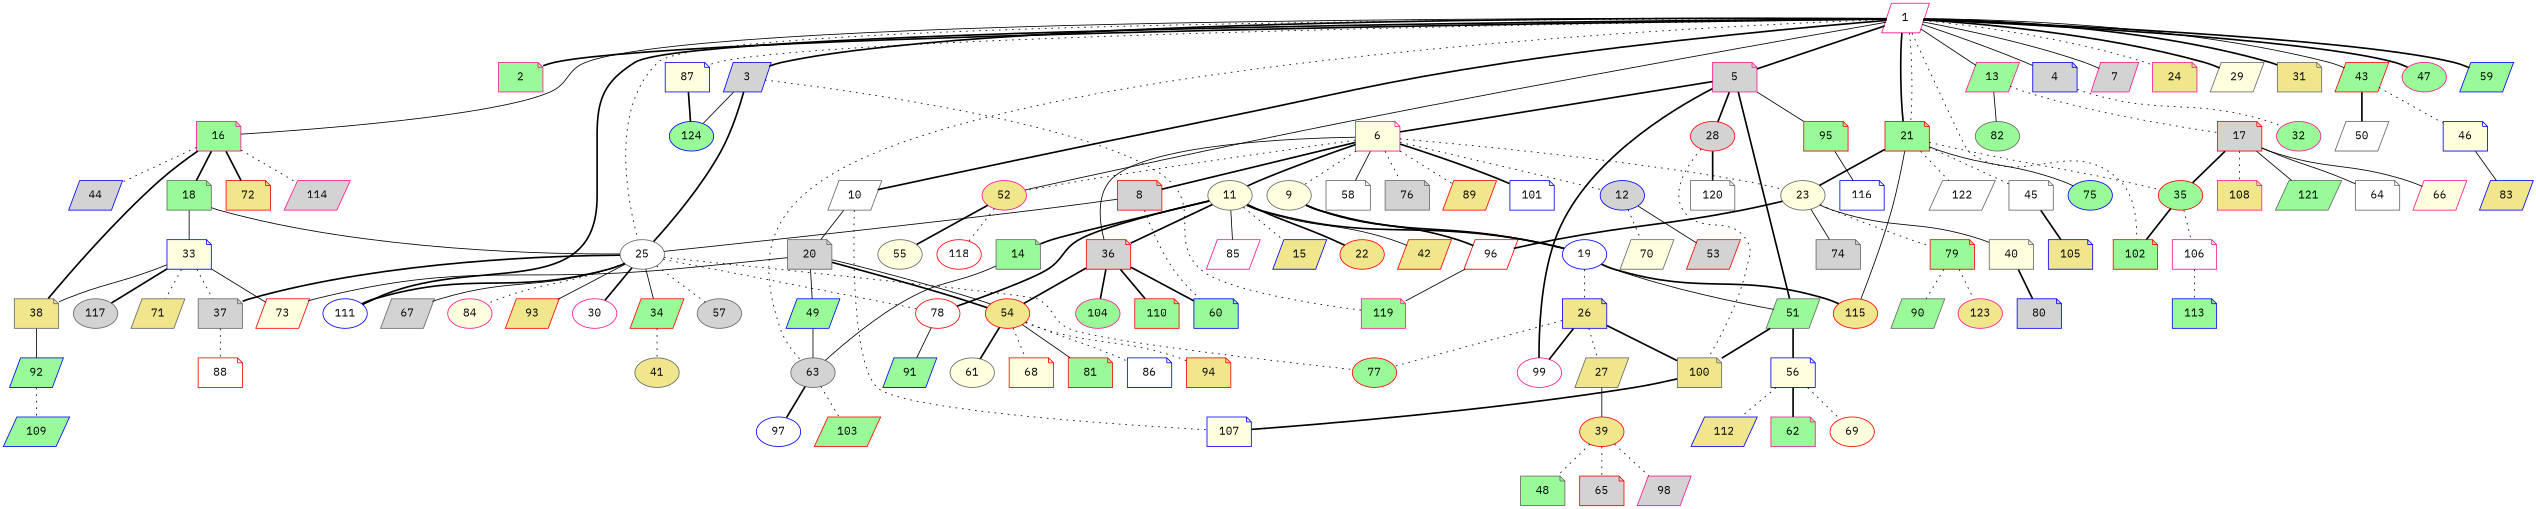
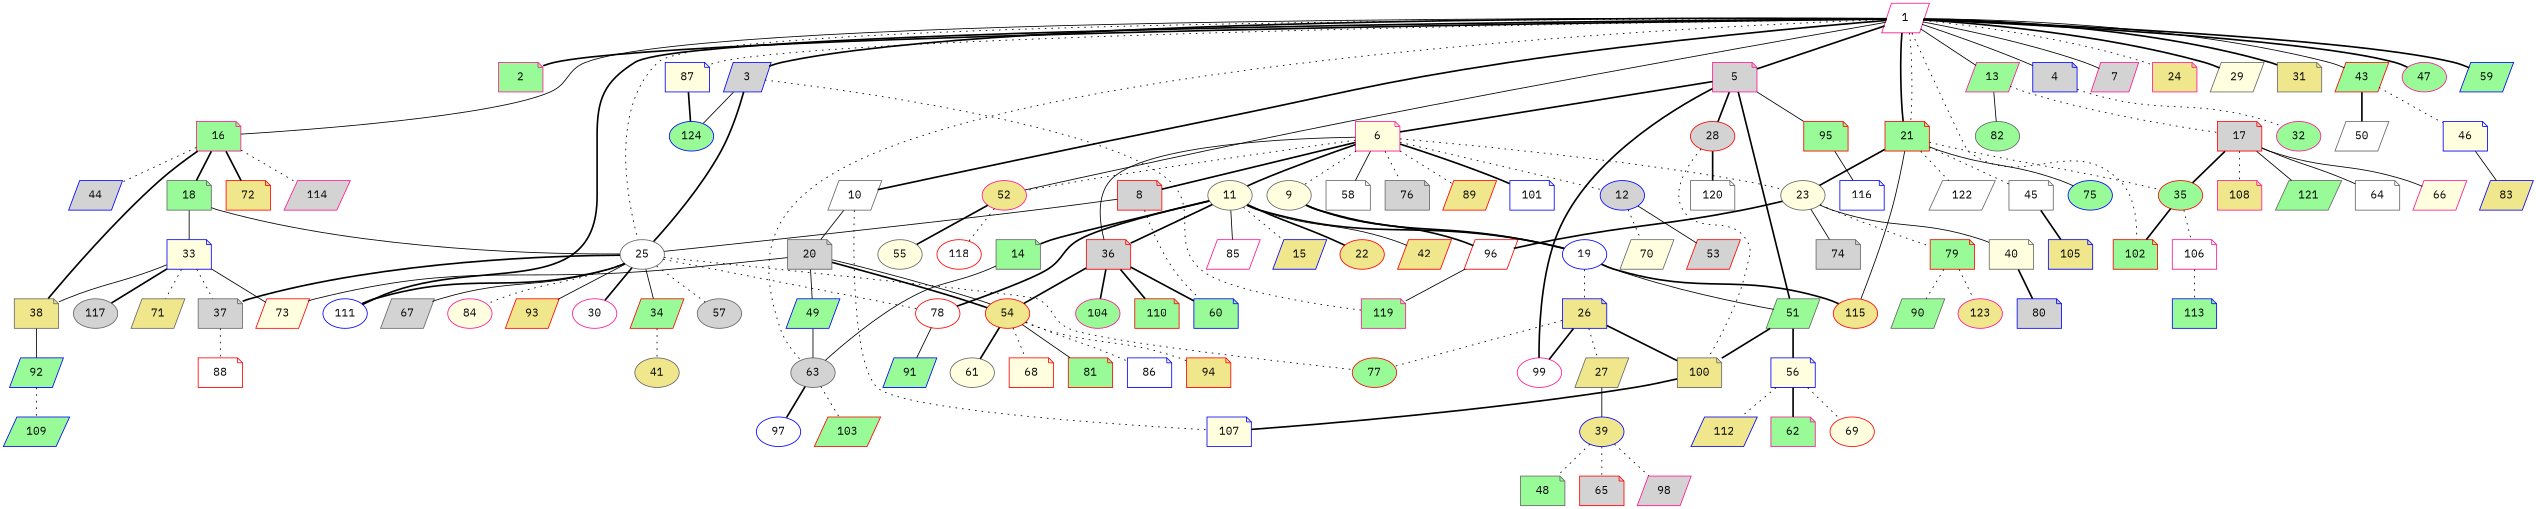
node "39": color red -> blue
